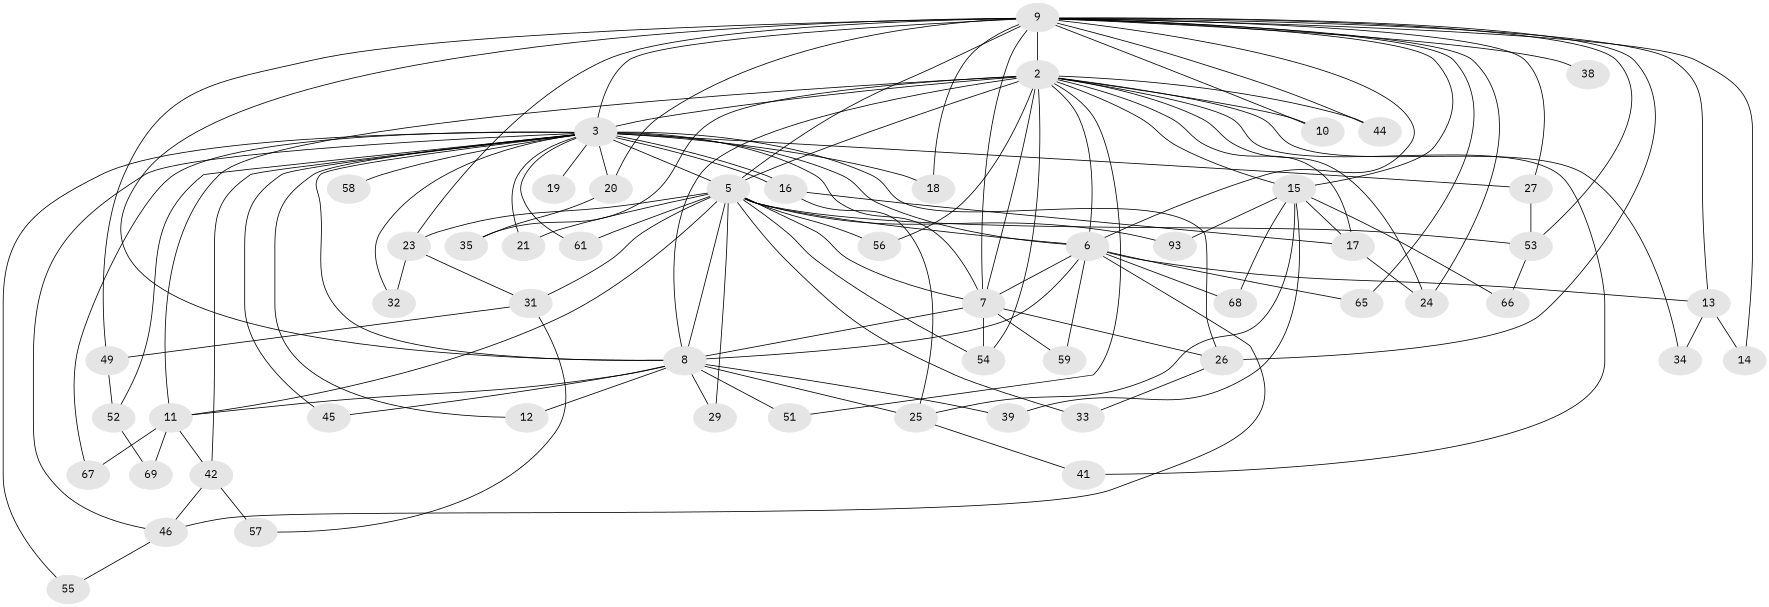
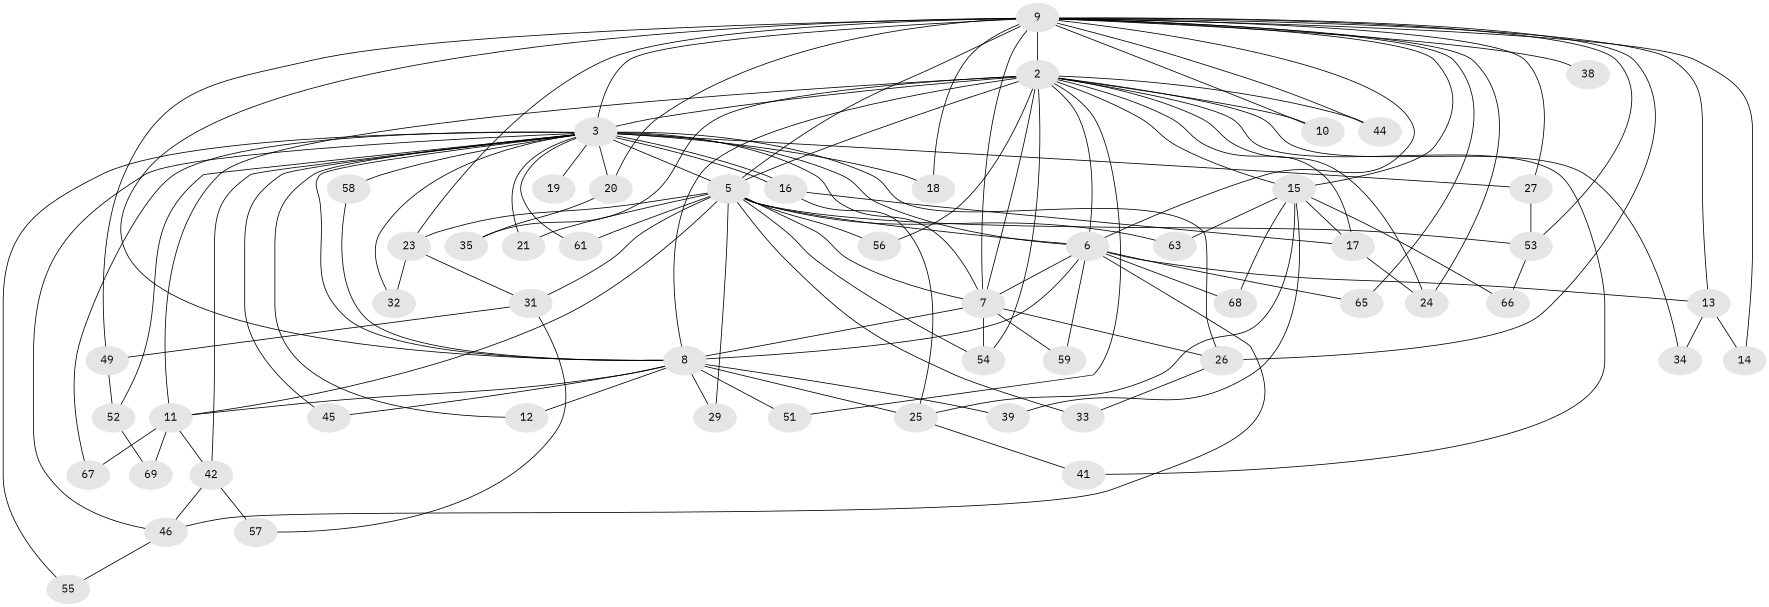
node "93": label "93" -> "63"
edge "5" -- "8": now "58" -- "8"
